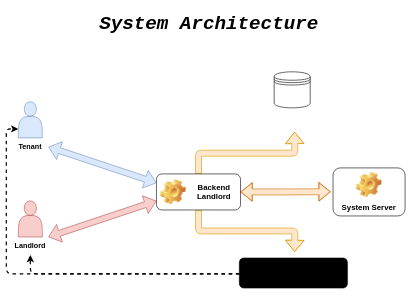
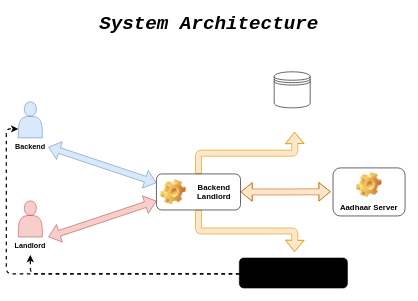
node "Tenant": label "Tenant" -> "Backend"
node "System Server": label "System Server" -> "Aadhaar Server"
